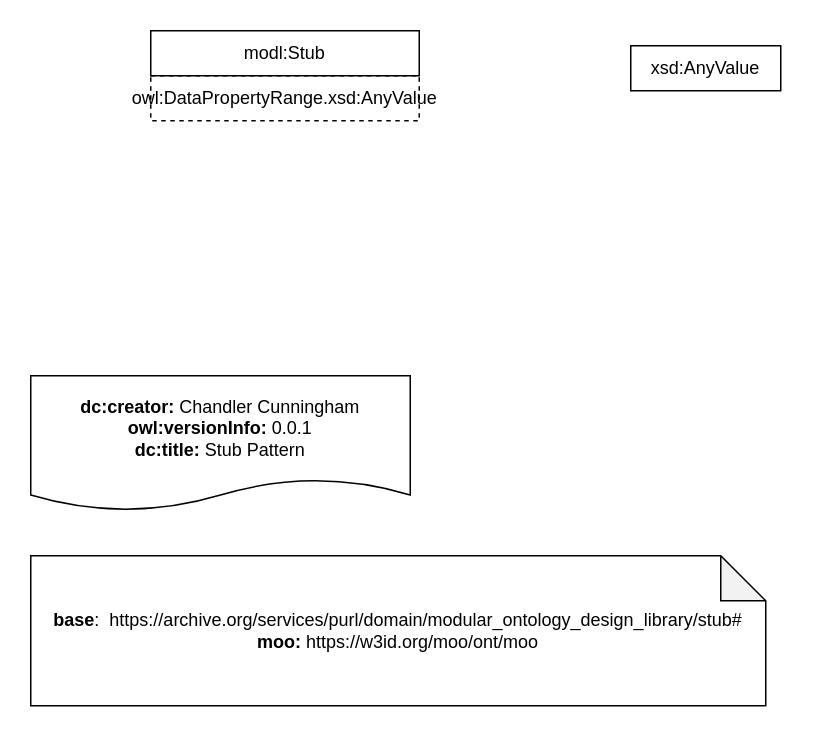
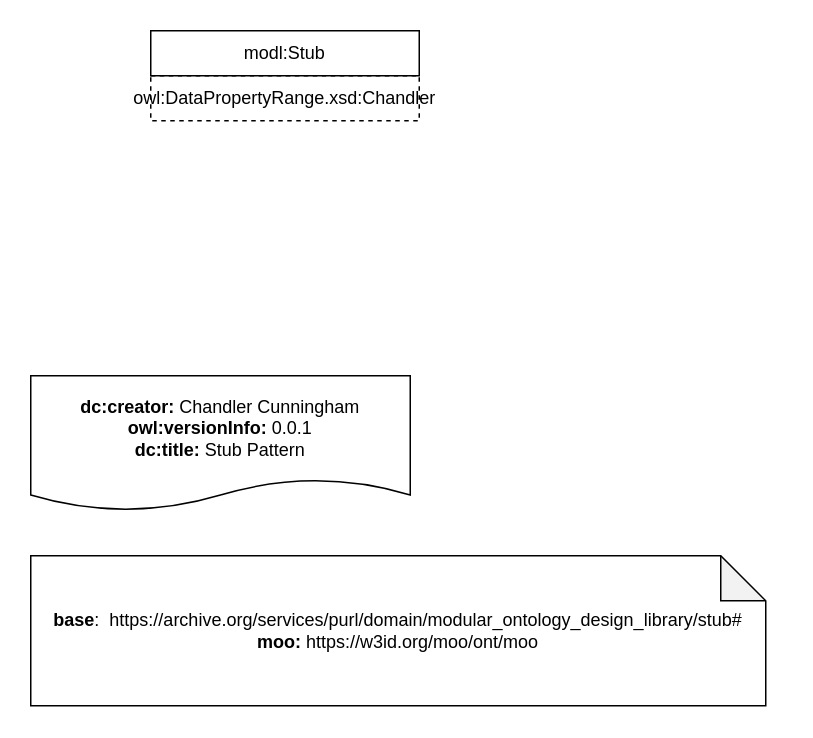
node "xsd:AnyValue": removed
node "owl:DataPropertyRange.xsd:AnyValue": label "owl:DataPropertyRange.xsd:AnyValue" -> "owl:DataPropertyRange.xsd:Chandler"
